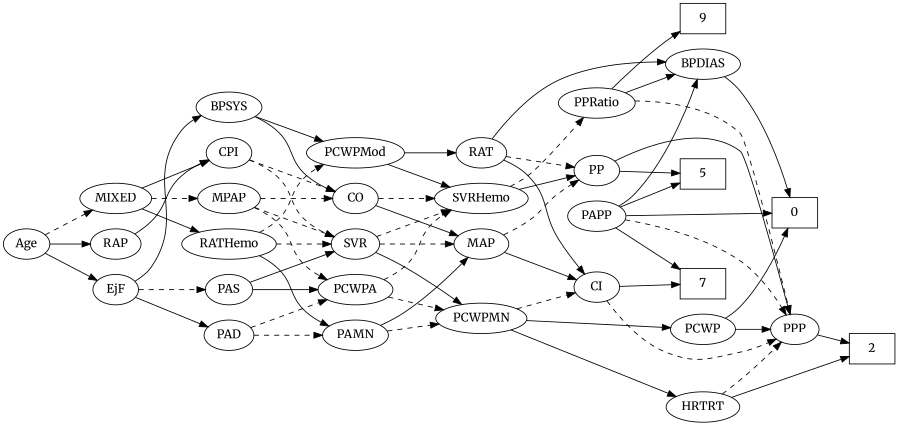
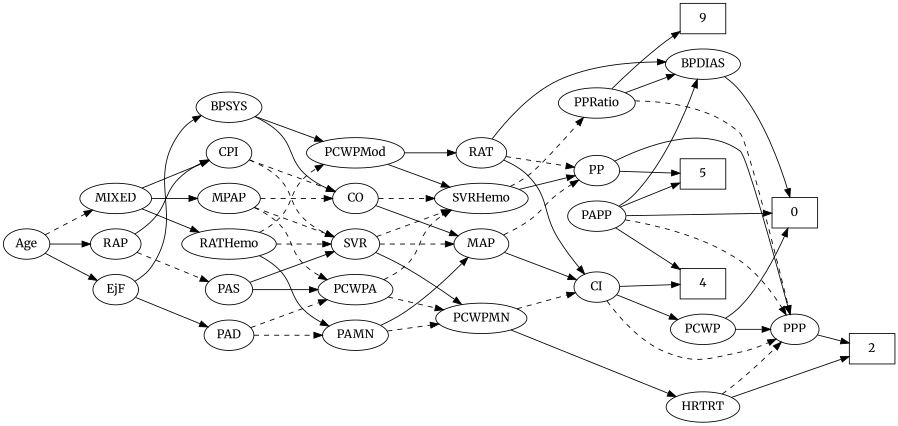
edge "MIXED" -> "MPAP": style dashed -> solid
node "7": label "7" -> "4"
edge "EjF" -> "PAS": now "RAP" -> "PAS"
edge "PCWPMN" -> "PCWP": now "CI" -> "PCWP"
